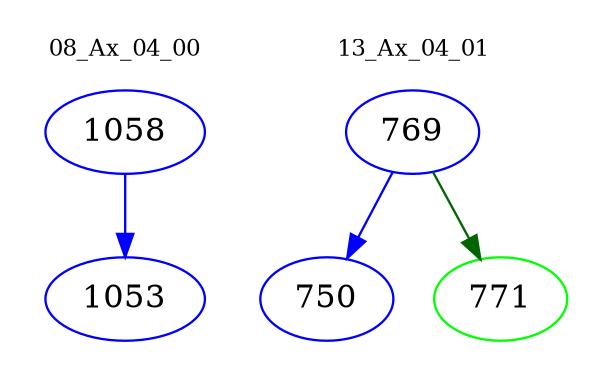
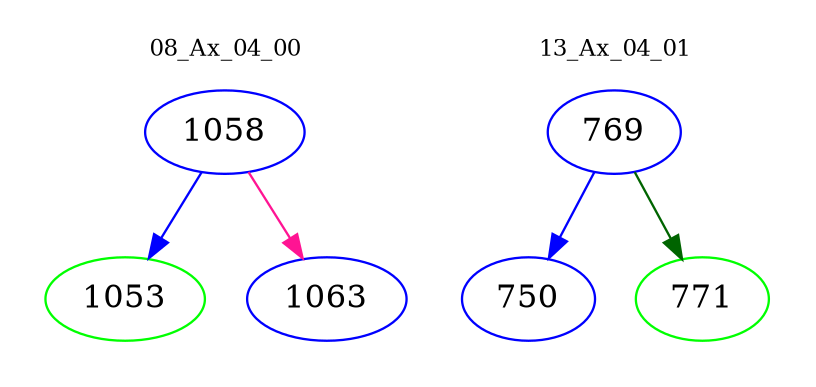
node "1053": color blue -> green
node "1063": added
